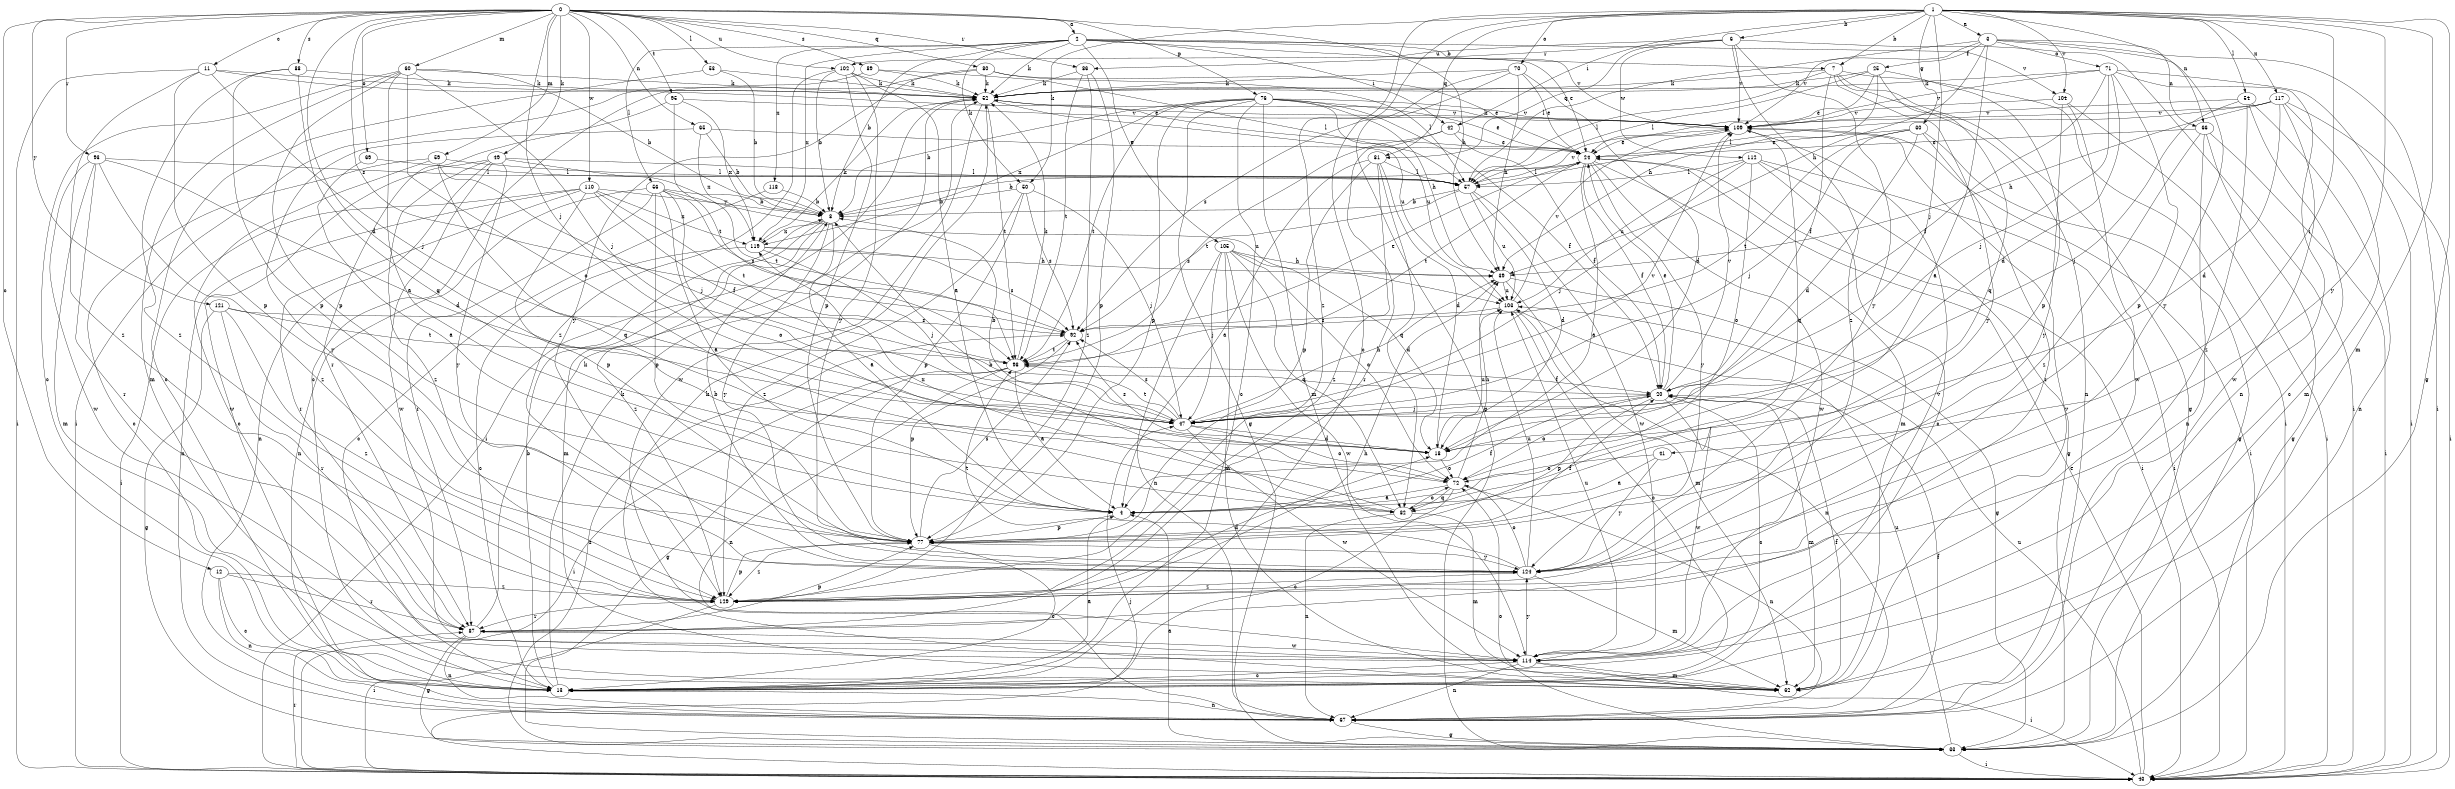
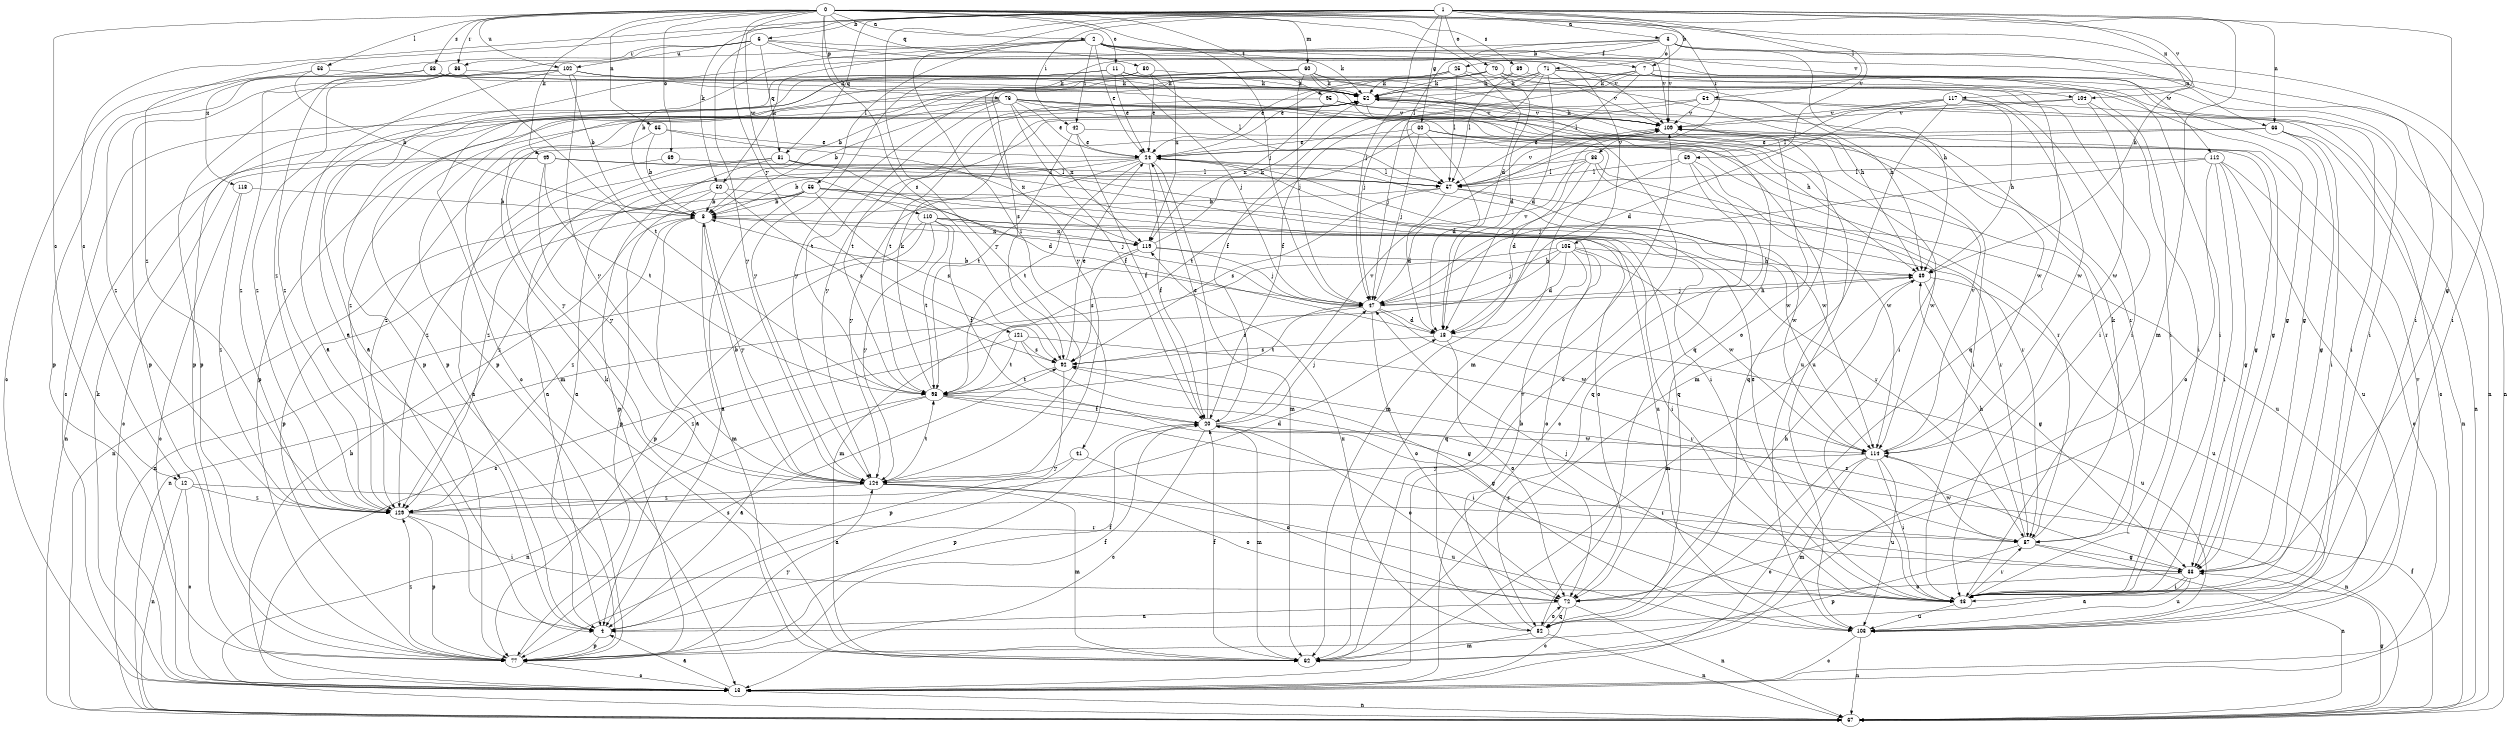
edge "0" -> "59": label "m" -> "v"
edge "102" -> "43": added, label "i"
node "93": label "93" -> "83"
edge "110" -> "8": now "110" -> "124"
edge "39" -> "47": added, label "j"
edge "1" -> "13": now "1" -> "12"
edge "49" -> "129": now "118" -> "129"
